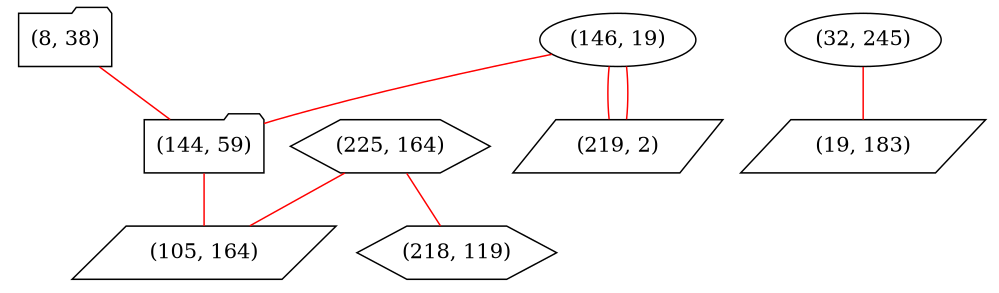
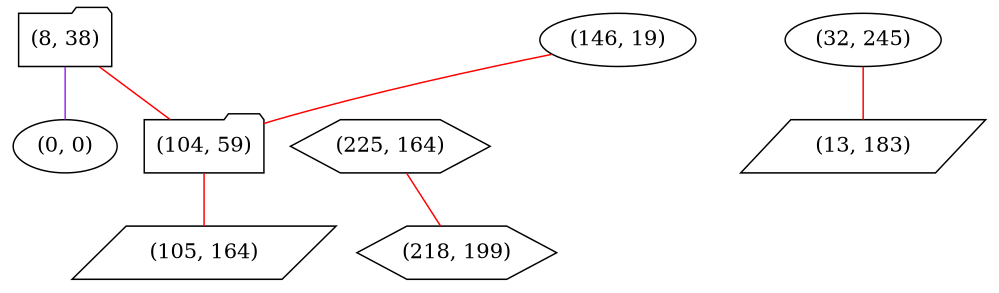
node "(0, 0)": added
node "(144, 59)": label "(144, 59)" -> "(104, 59)"
node "(219, 2)": removed
node "(19, 183)": label "(19, 183)" -> "(13, 183)"
edge "(225, 164)" -- "(105, 164)": removed
node "(218, 119)": label "(218, 119)" -> "(218, 199)"
